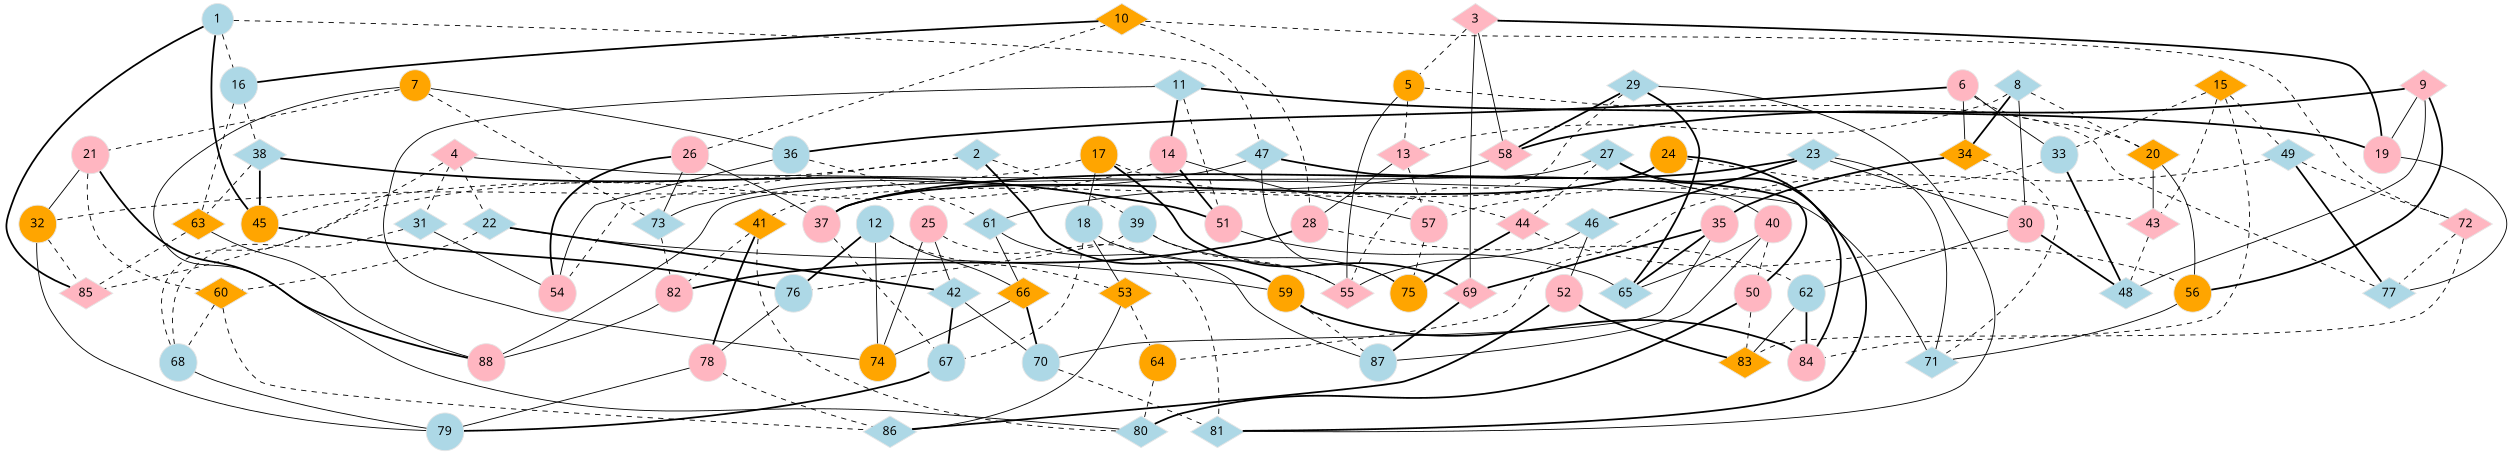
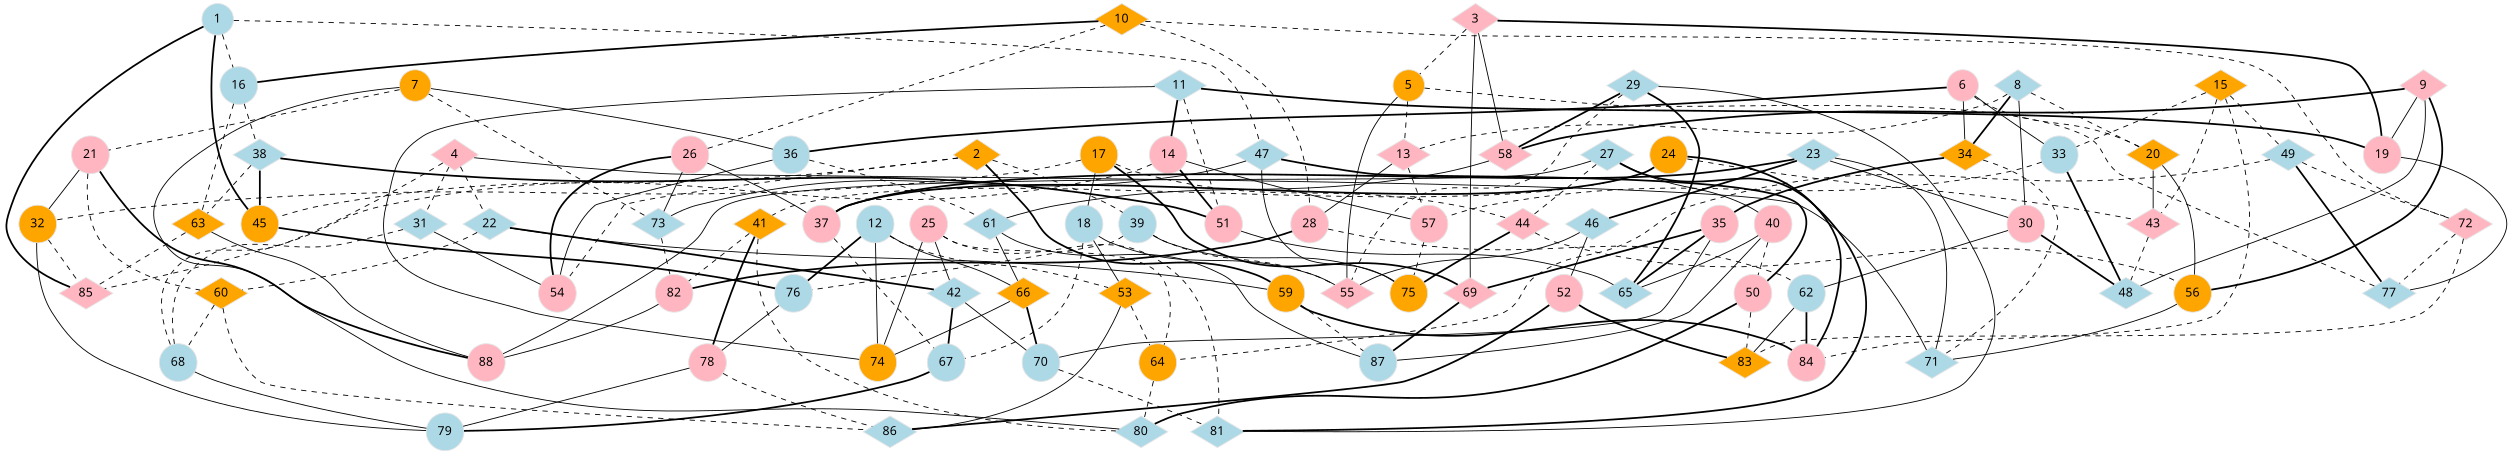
node "2": fillcolor lightblue -> orange
edge "25" -- "64": added
